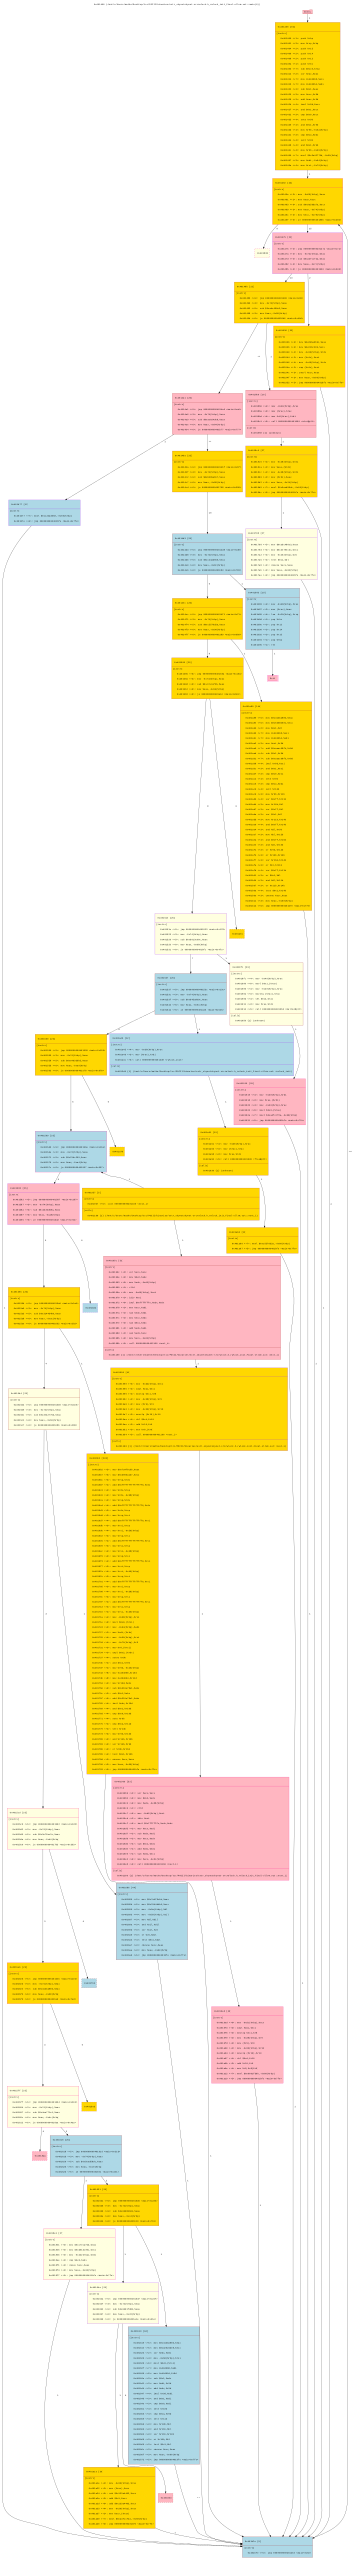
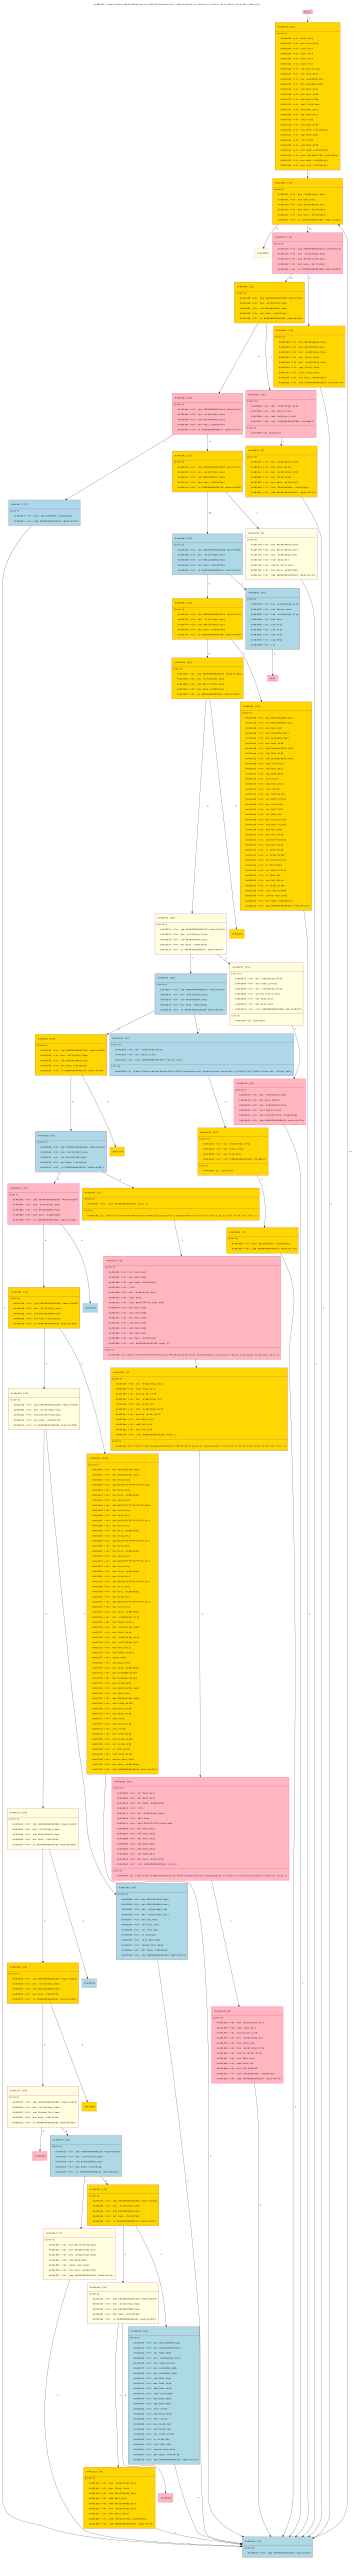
edge "0x4018c6 [27]" -> "0x401798 [27]": now "0x4014ba [25]" -> "0x401798 [27]"
edge "0x401957 [5]" -> "0x401569 [25]": reversed
